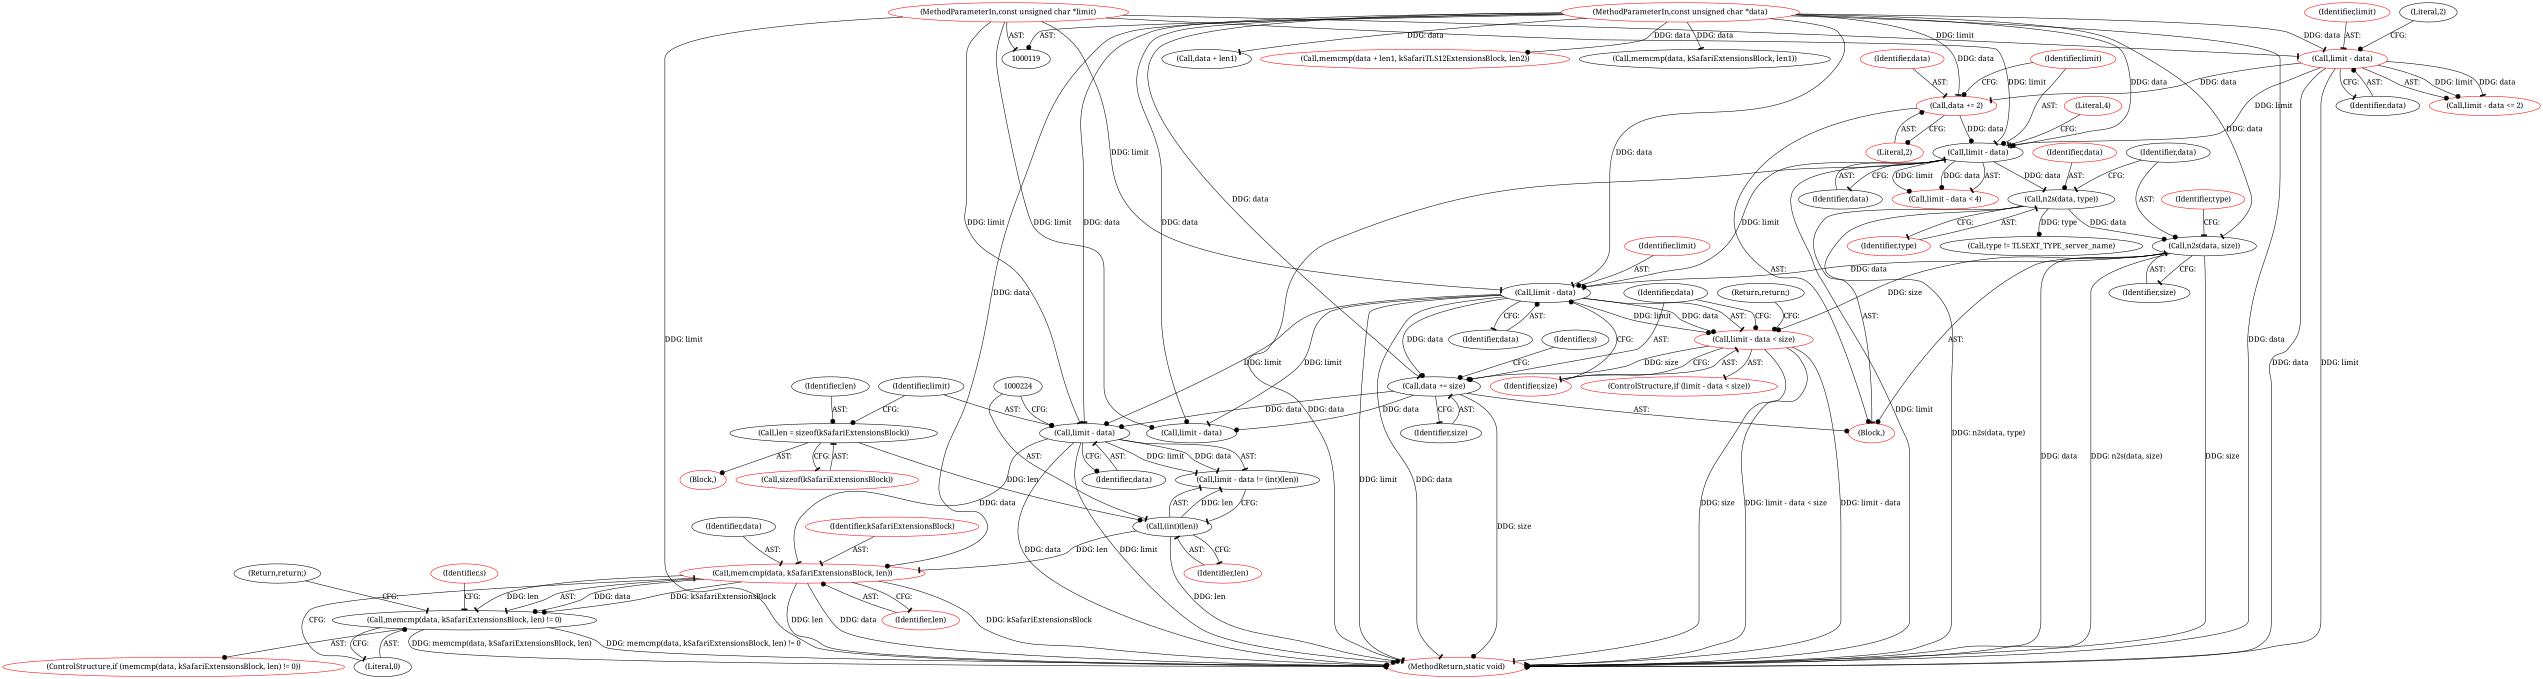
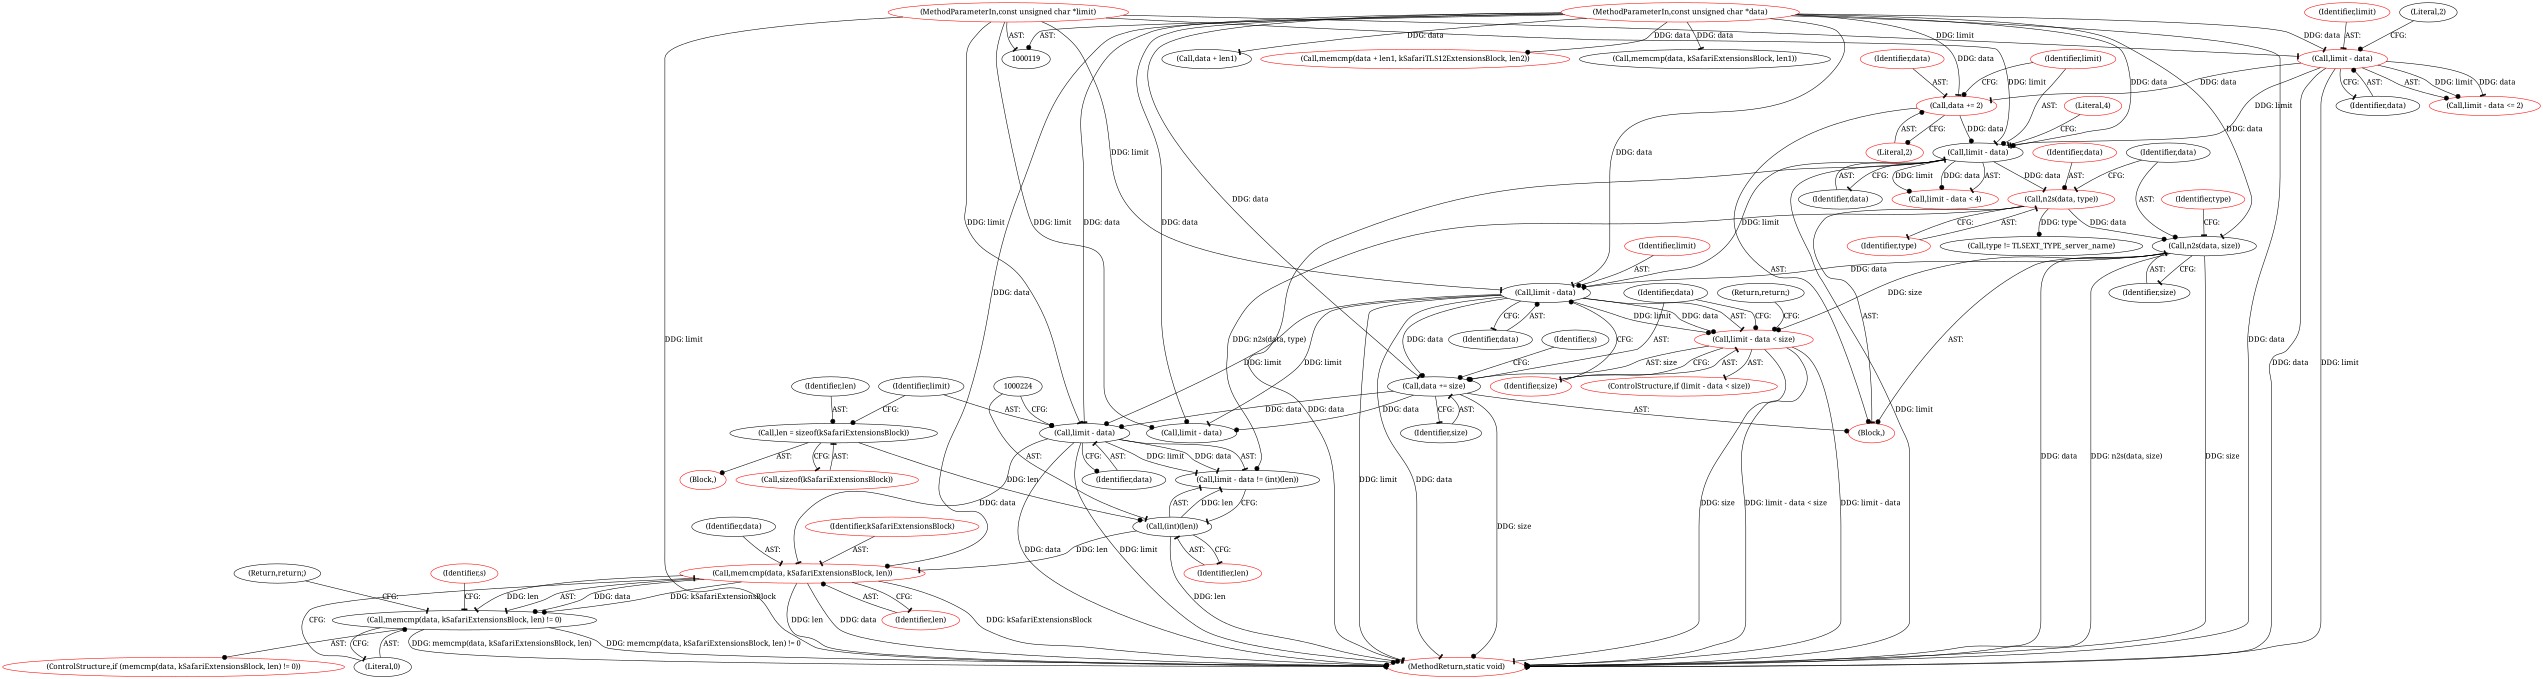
node "(Call,n2s(data, type))": color black -> red
edge "(Call,limit - data < size)" -> "(Call,data += size)": label "DDG: size" -> "AST: size"
edge "(Call,n2s(data, type))" -> "(MethodReturn,static void)": now "(Call,n2s(data, type))" -> "(Call,limit - data != (int)(len))"
